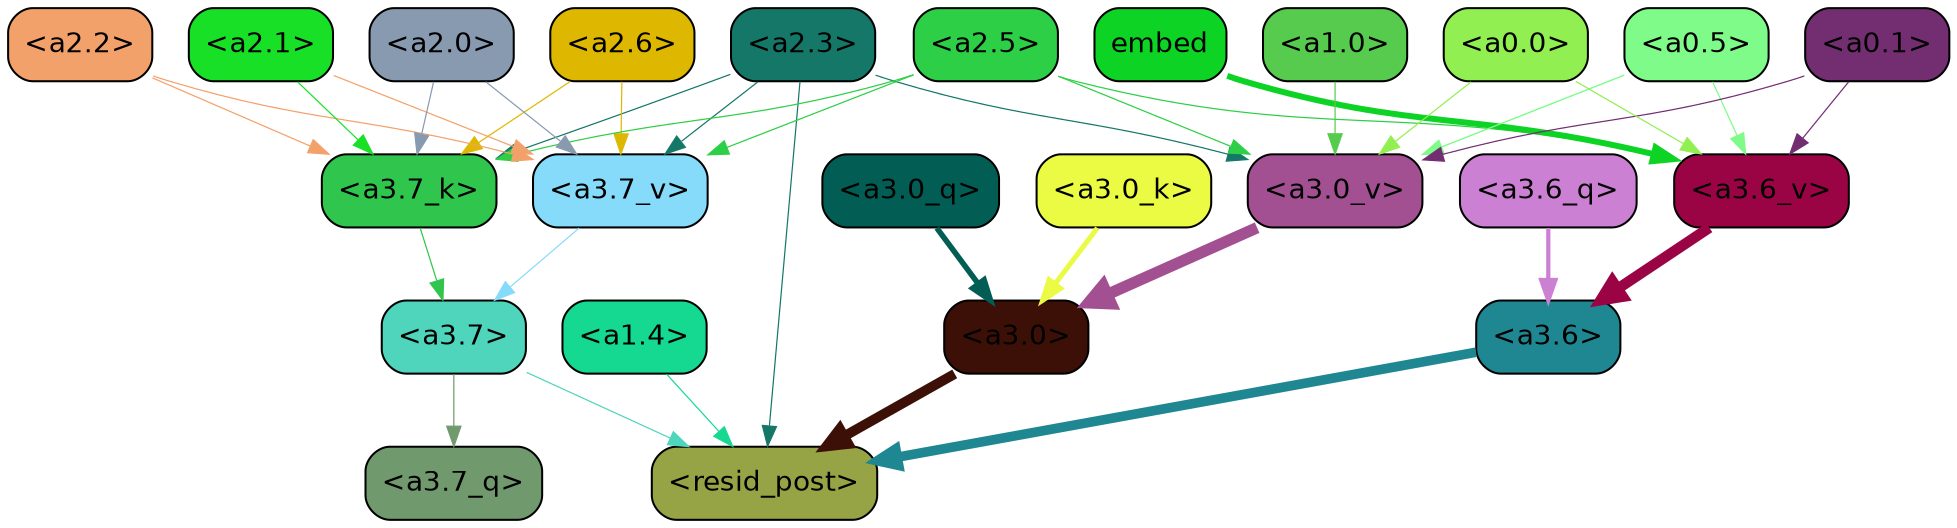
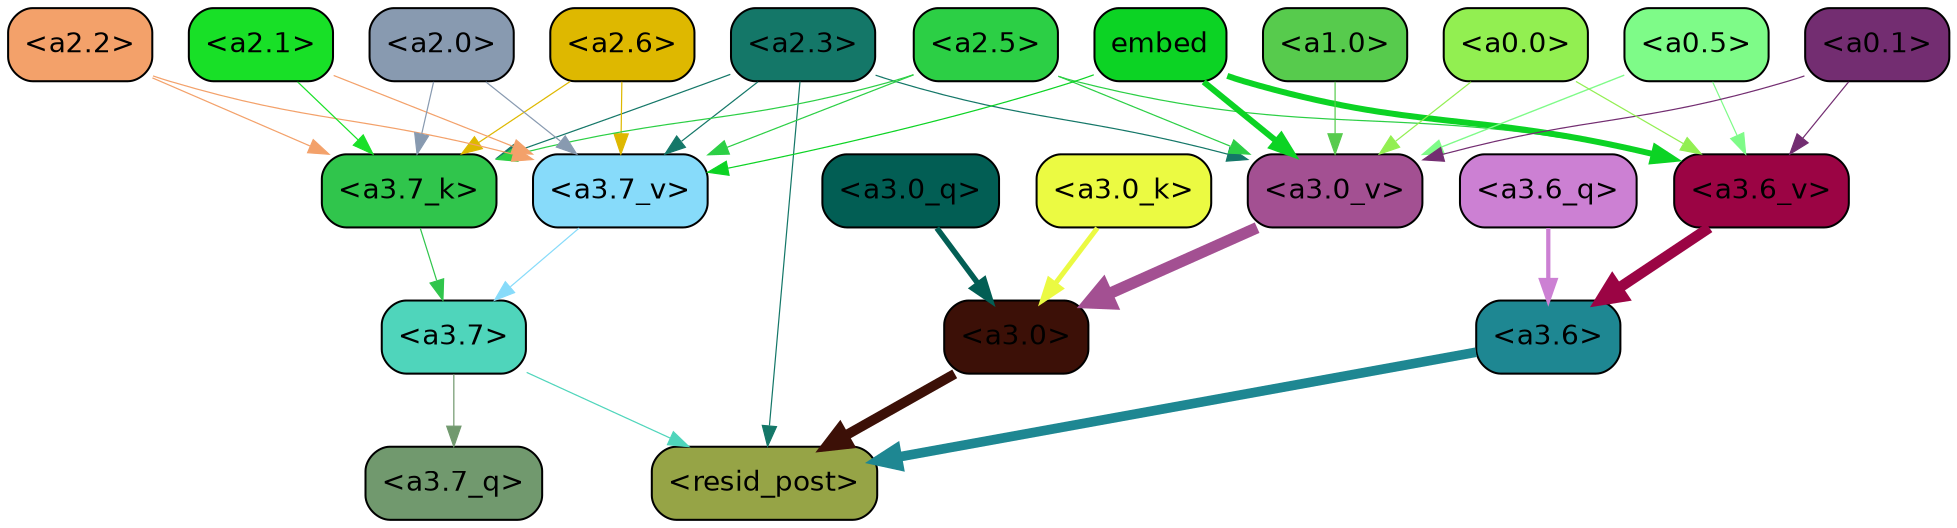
edge "embed" -> "<a3.0_v>": added
edge "embed" -> "<a3.7_v>": added
node "<a1.4>": removed
